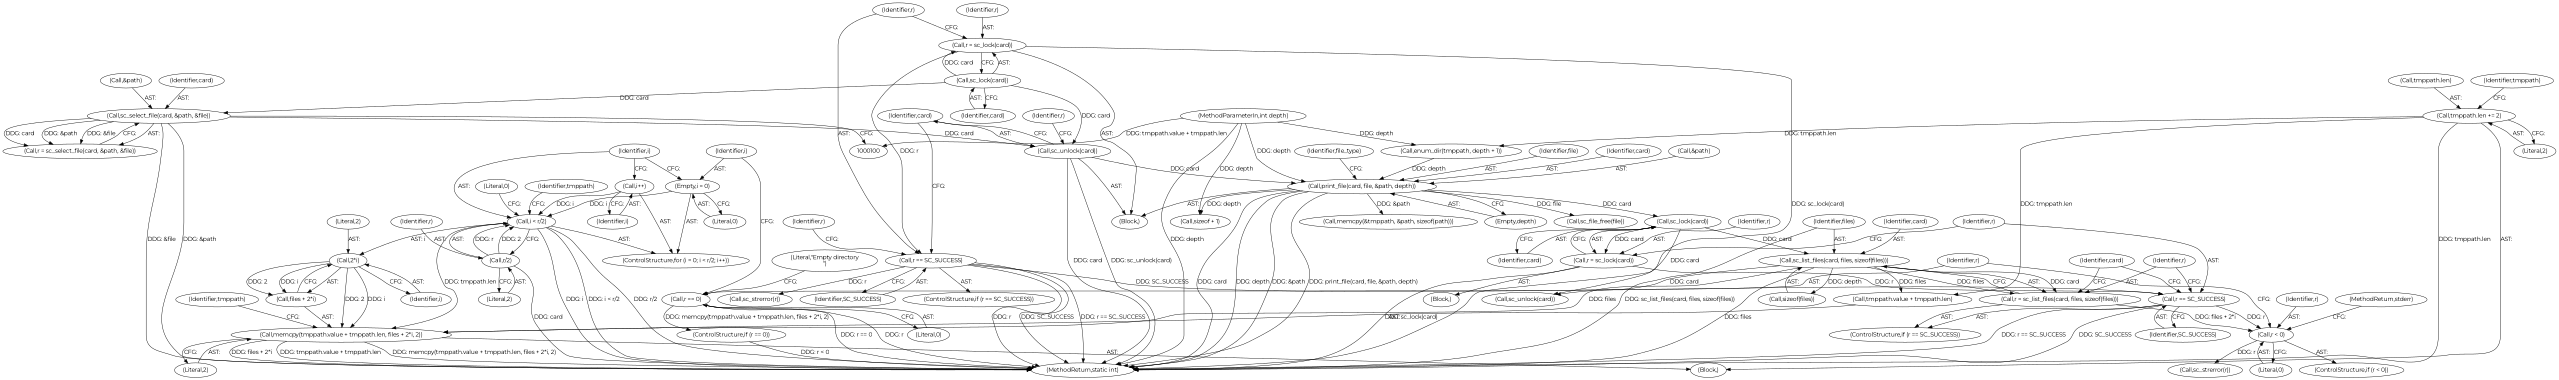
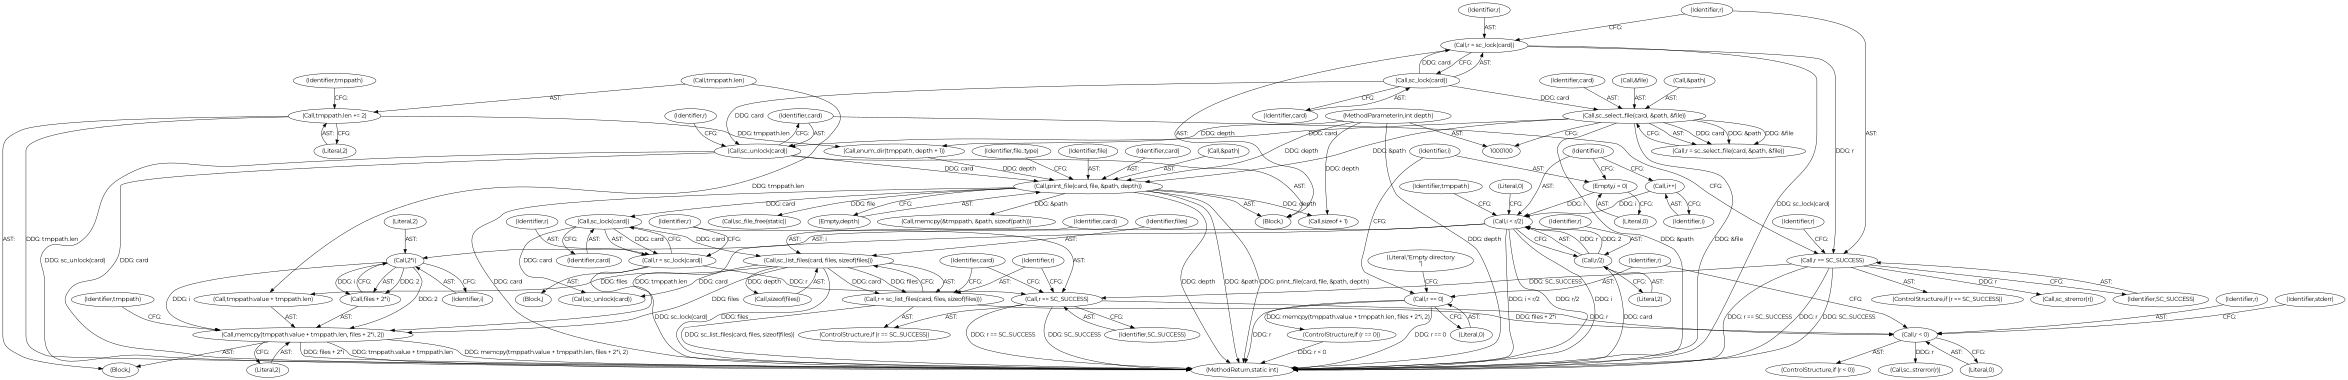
node "(Call,&file)": added
edge "(Call,tmppath.len += 2)" -> "(Call,tmppath.value + tmppath.len)": now "(Call,tmppath.len)" -> "(Call,tmppath.value + tmppath.len)"
edge "(MethodParameterIn,int depth)" -> "1000100": label "DDG: tmppath.value + tmppath.len" -> "AST: "
edge "(Call,sc_select_file(card, &path, &file))" -> "(Call,print_file(card, file, &path, depth))": added, label "DDG: &path"
node "(Call,sc_file_free(file))": label "(Call,sc_file_free(file))" -> "(Call,sc_file_free(static))"
node "(ControlStructure,for (i = 0; i < r/2; i++))": removed
node "(MethodReturn,stderr)": label "(MethodReturn,stderr)" -> "(Identifier,stderr)"
edge "(Identifier,files)" -> "(MethodReturn,static int)": now "(Call,r = sc_list_files(card, files, sizeof(files)))" -> "(MethodReturn,static int)"
